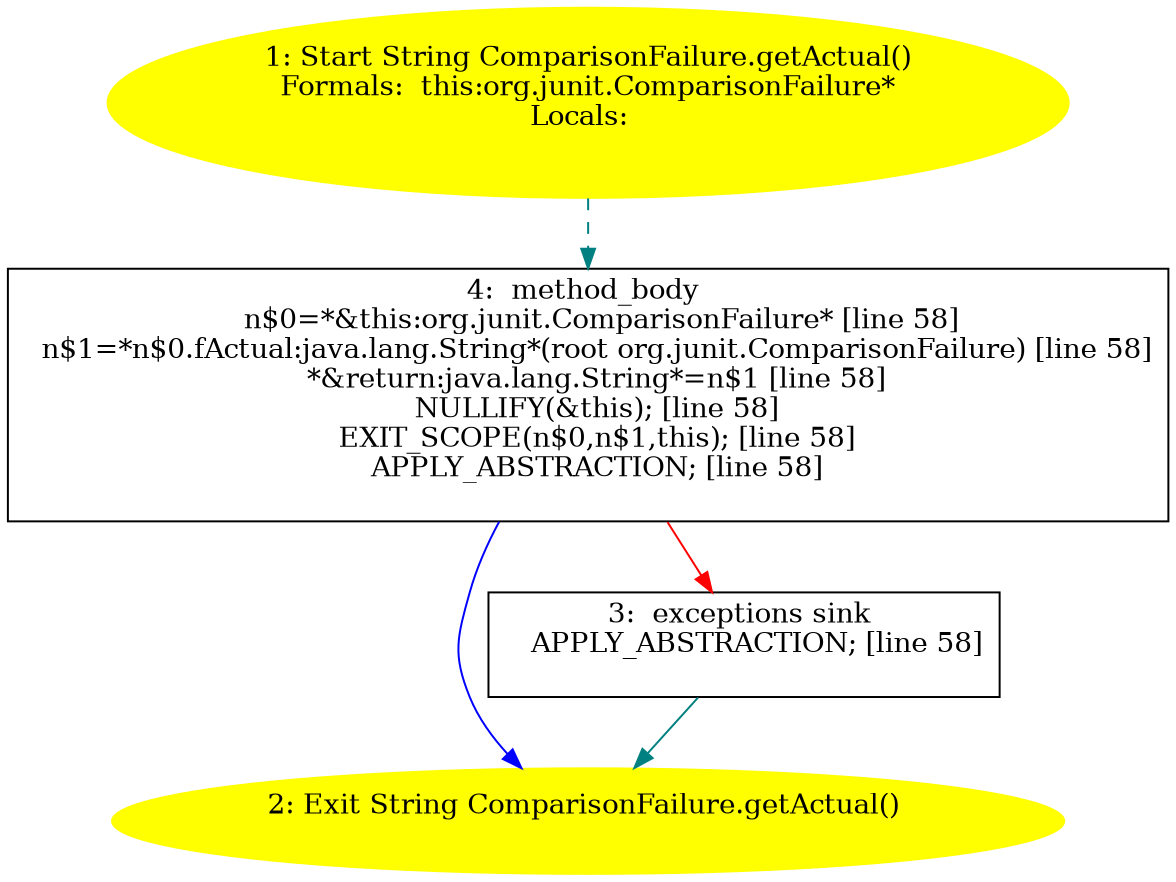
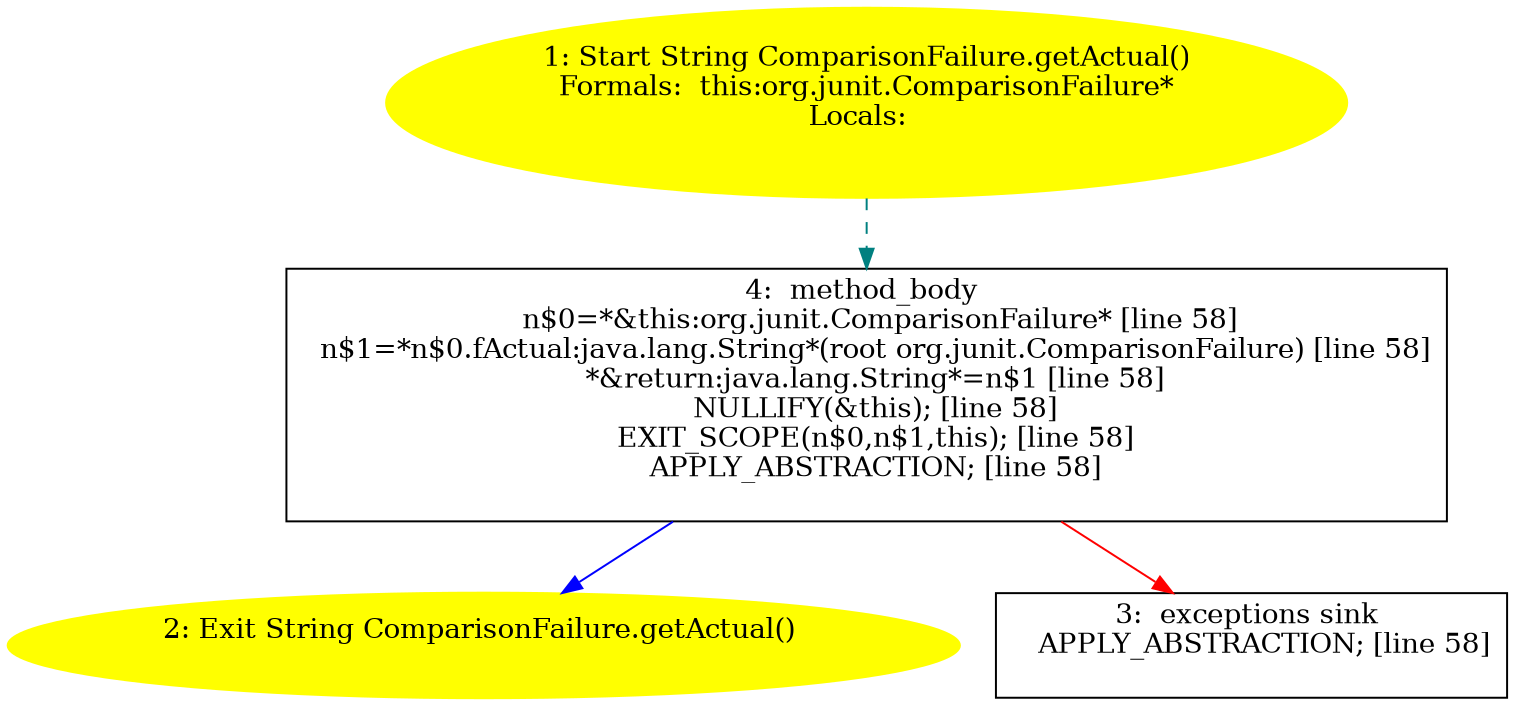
edge "3:  exceptions sink APPLY_ABSTRACTION; [line 58]" -> "2: Exit String ComparisonFailure.getActual()": removed
